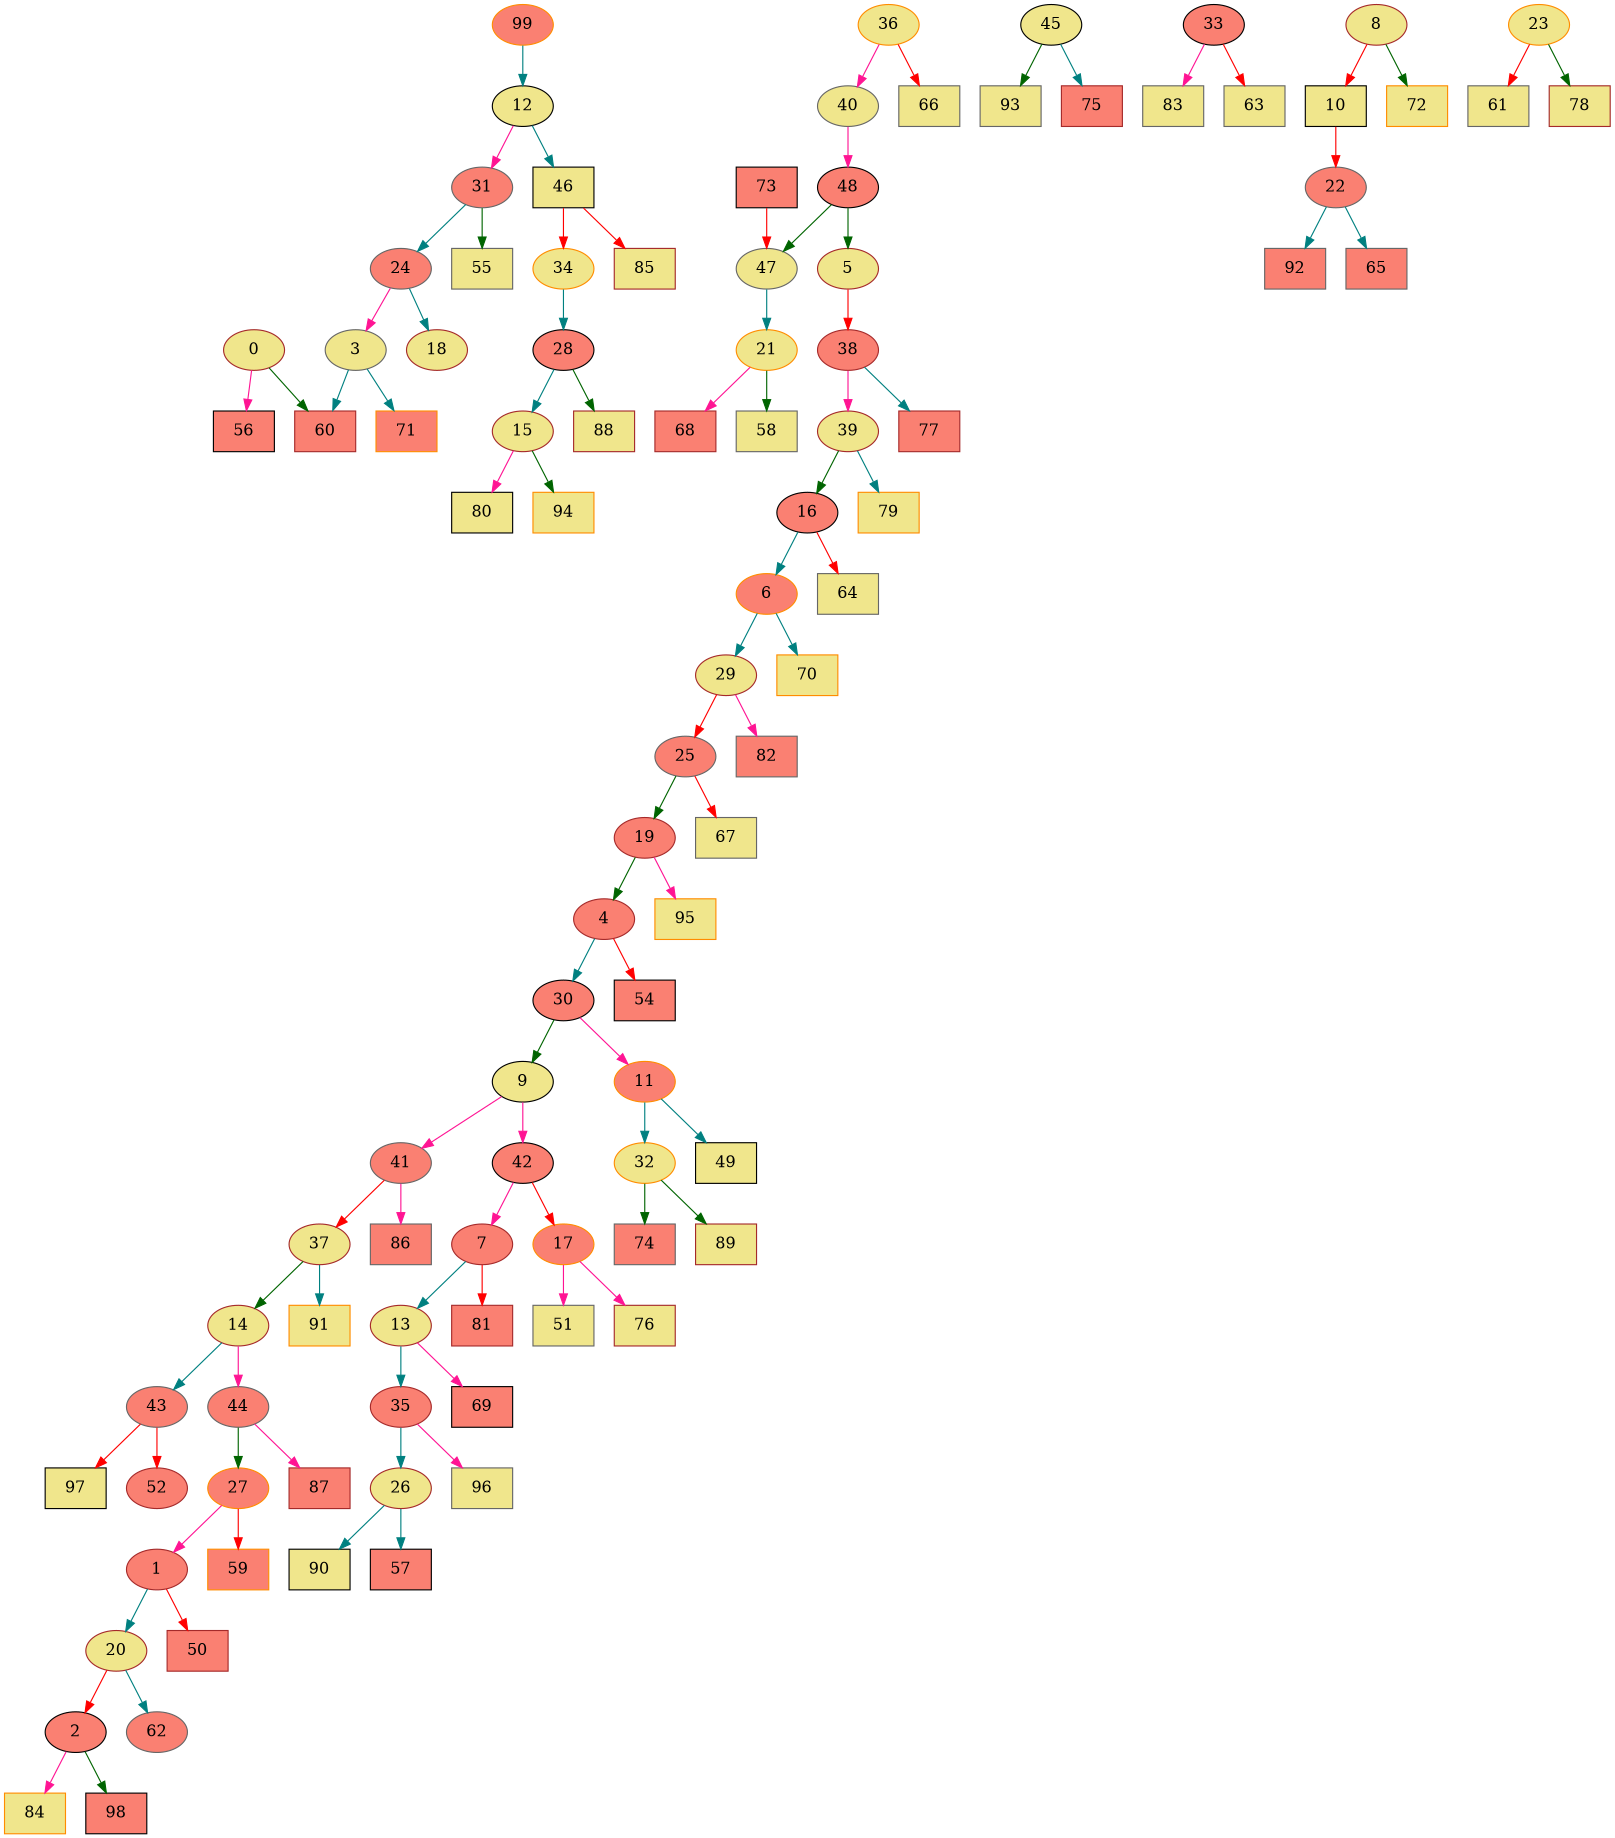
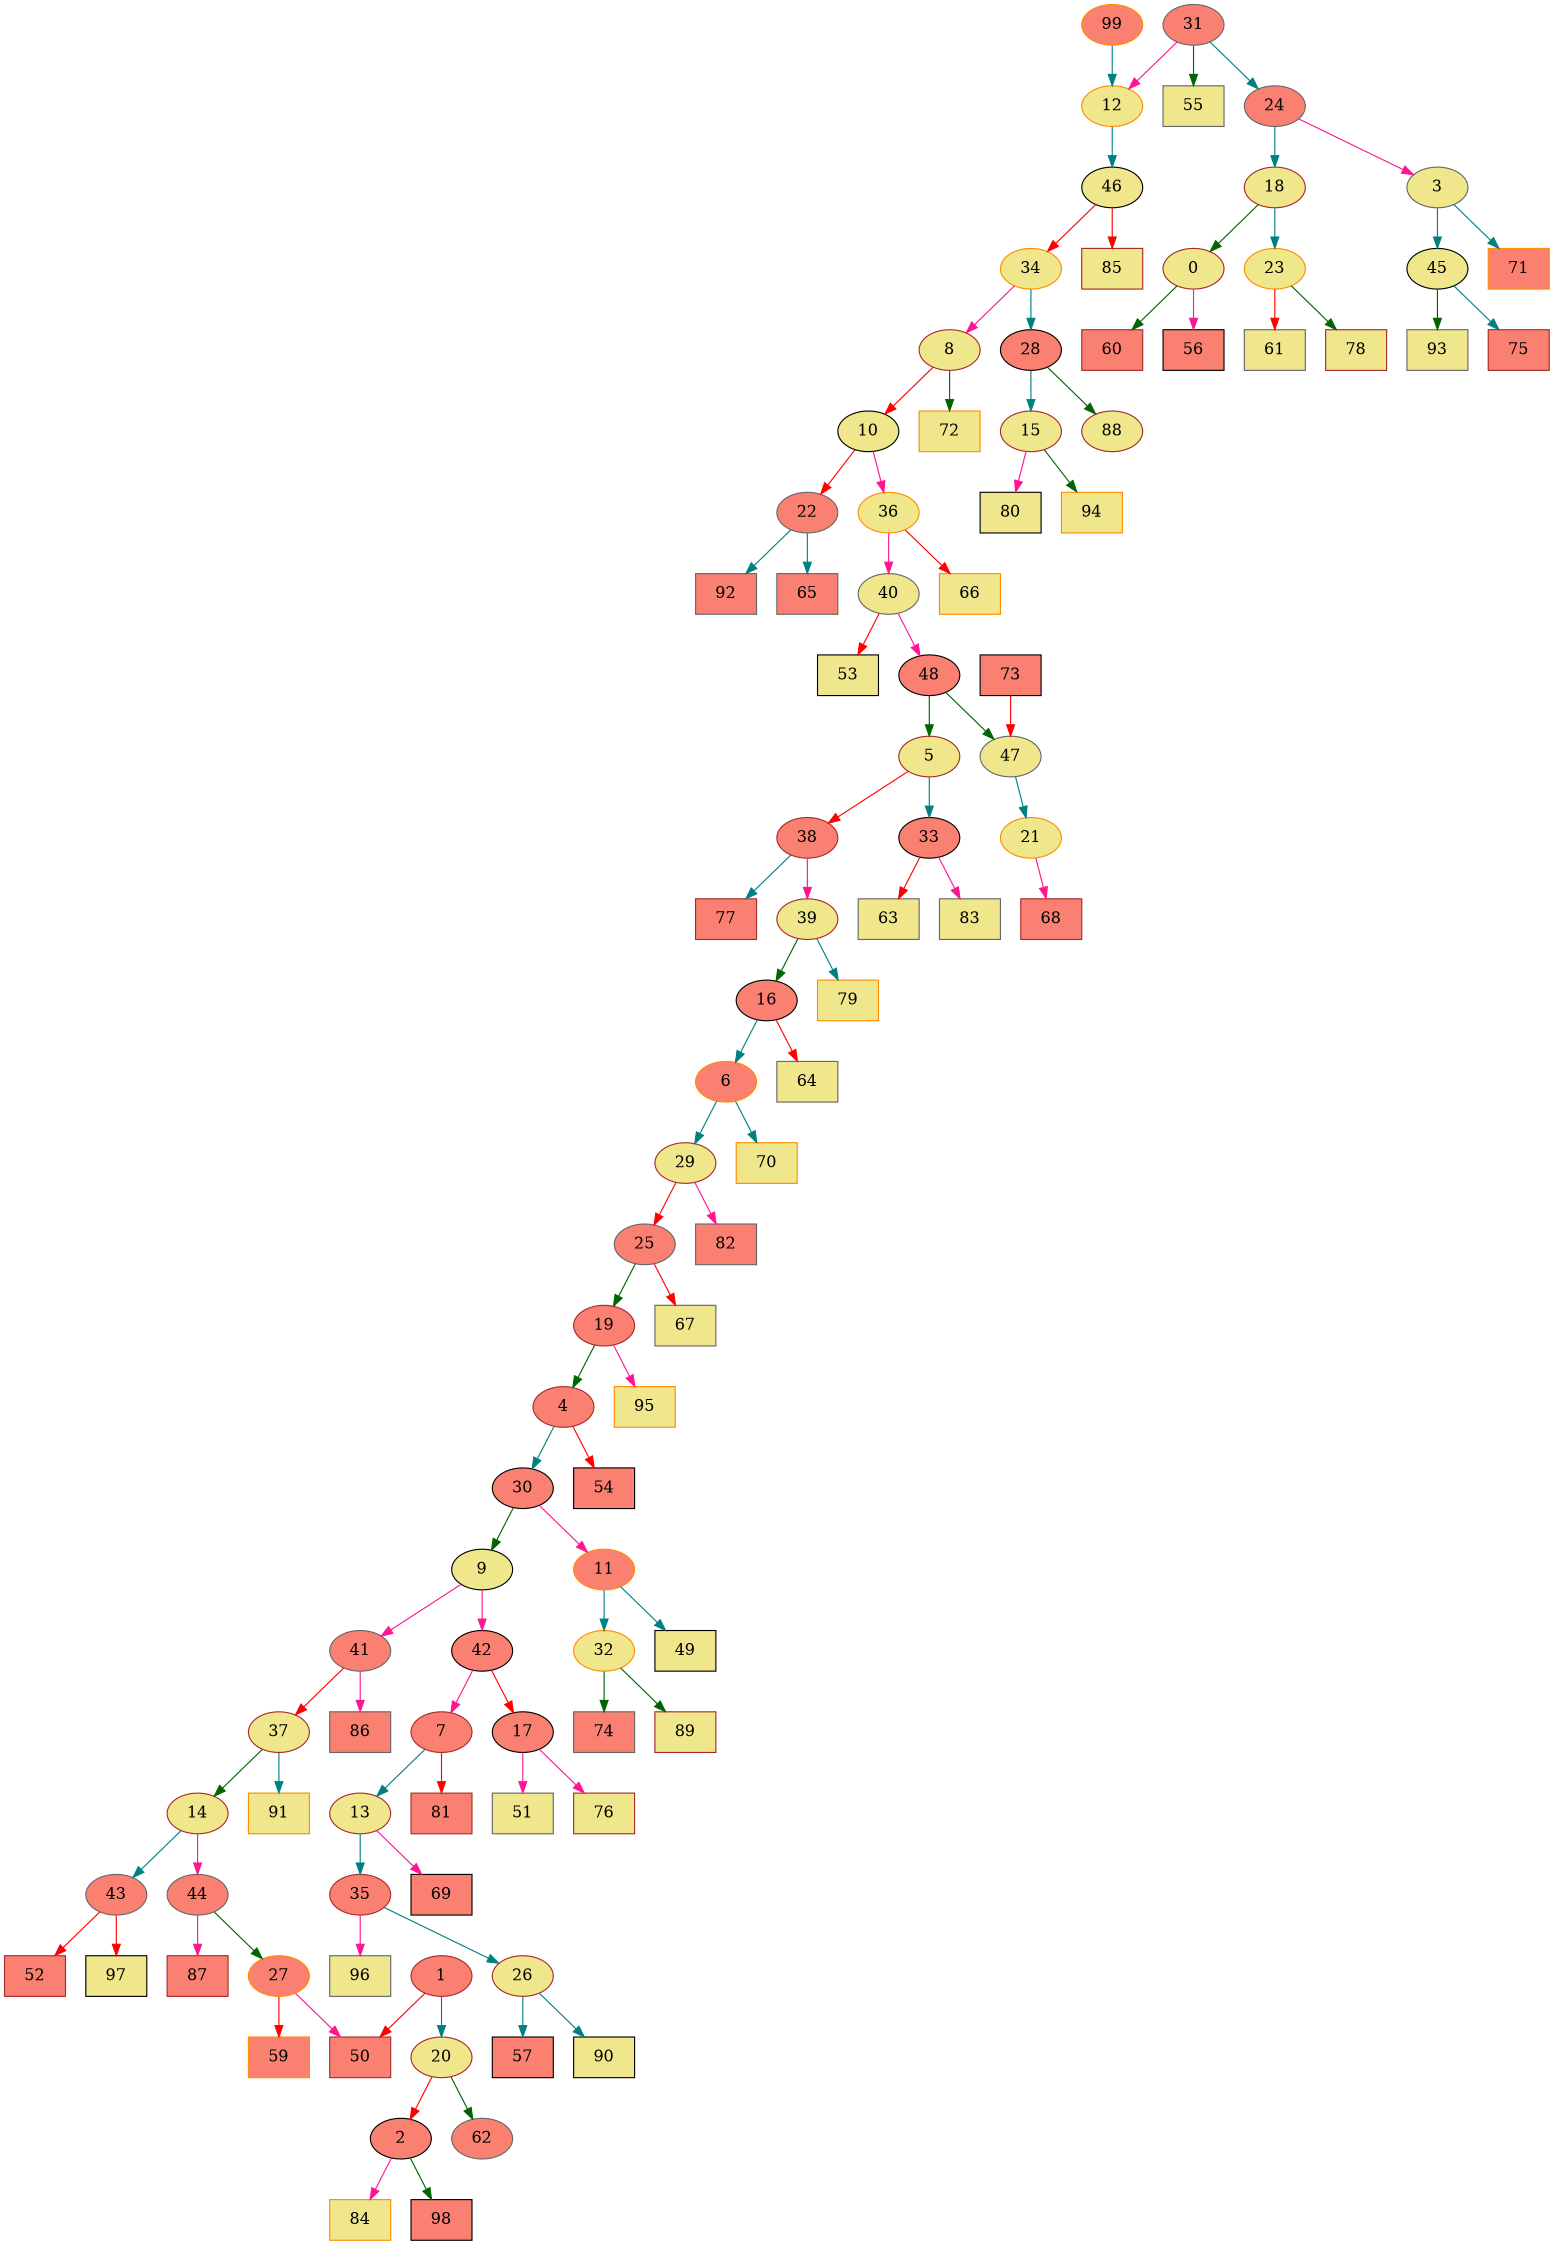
node "12": color black -> darkorange
node "66": color gray40 -> darkorange
node "10": shape box -> ellipse
edge "12" -> "31": reversed
node "46": shape box -> ellipse
edge "18" -> "23": added
edge "18" -> "0": added
edge "34" -> "8": added
edge "3" -> "60": now "3" -> "45"
node "88": shape box -> ellipse
node "58": removed
edge "10" -> "36": added
node "53": added
edge "5" -> "33": added
node "17": color darkorange -> black
node "52": shape ellipse -> box
edge "27" -> "1": now "27" -> "50"
edge "20" -> "62": color teal -> darkgreen
